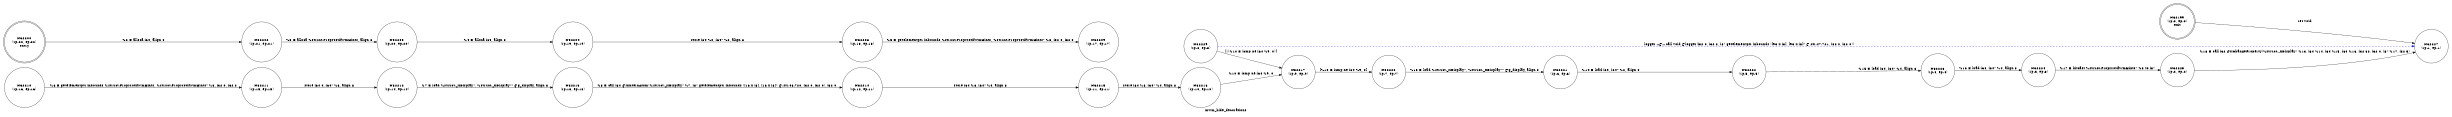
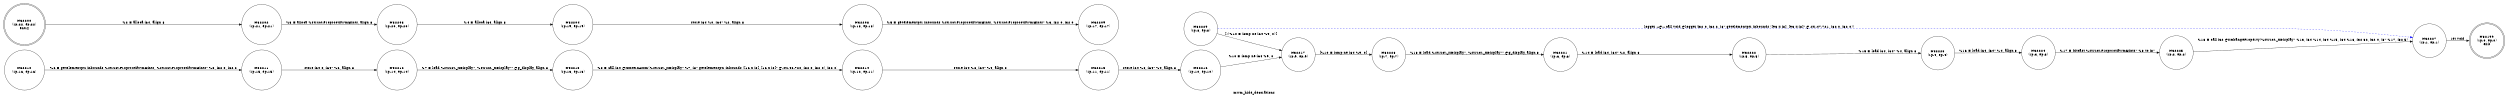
edge "N32199 (rp:0, ep:0) exit" -> "N32227 (rp:1, ep:1)": reversed
edge "N32221 (rp:6, ep:6)" -> "N32222 (rp:5, ep:5)": label "%14 = load i69, i64* %2, align 8" -> "%14 = load i64, i64* %2, align 8"
